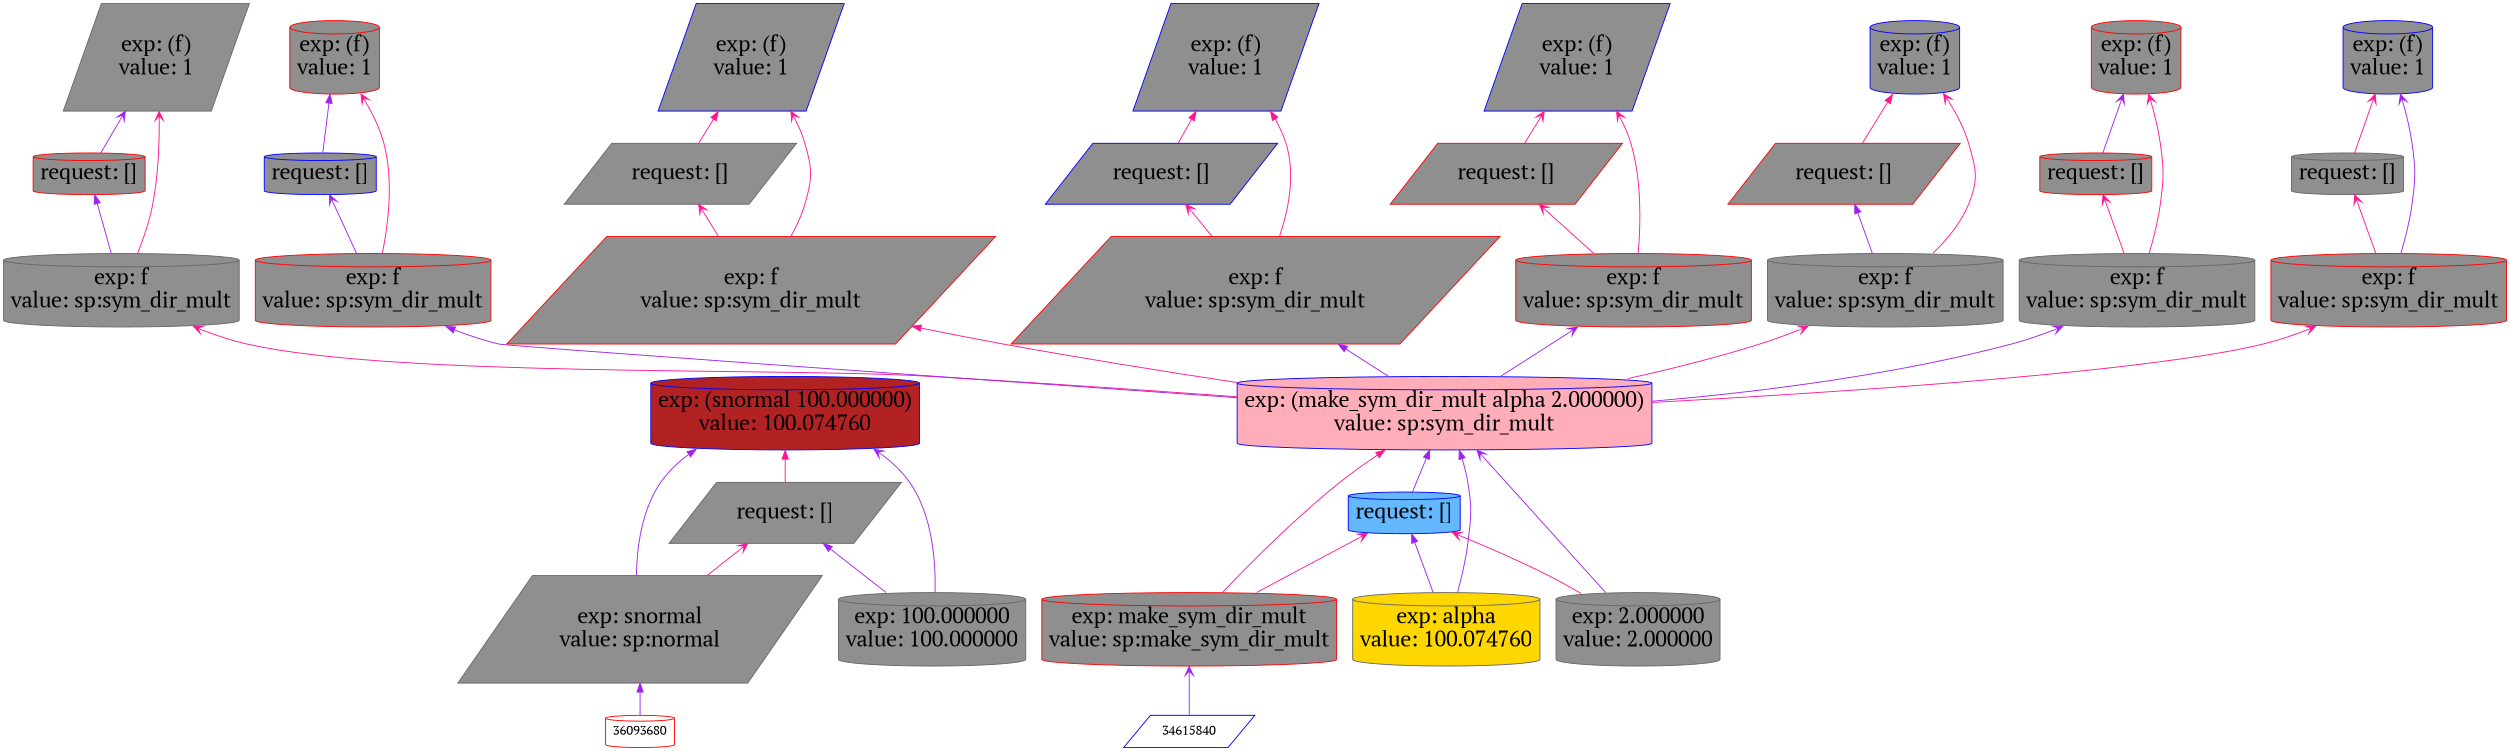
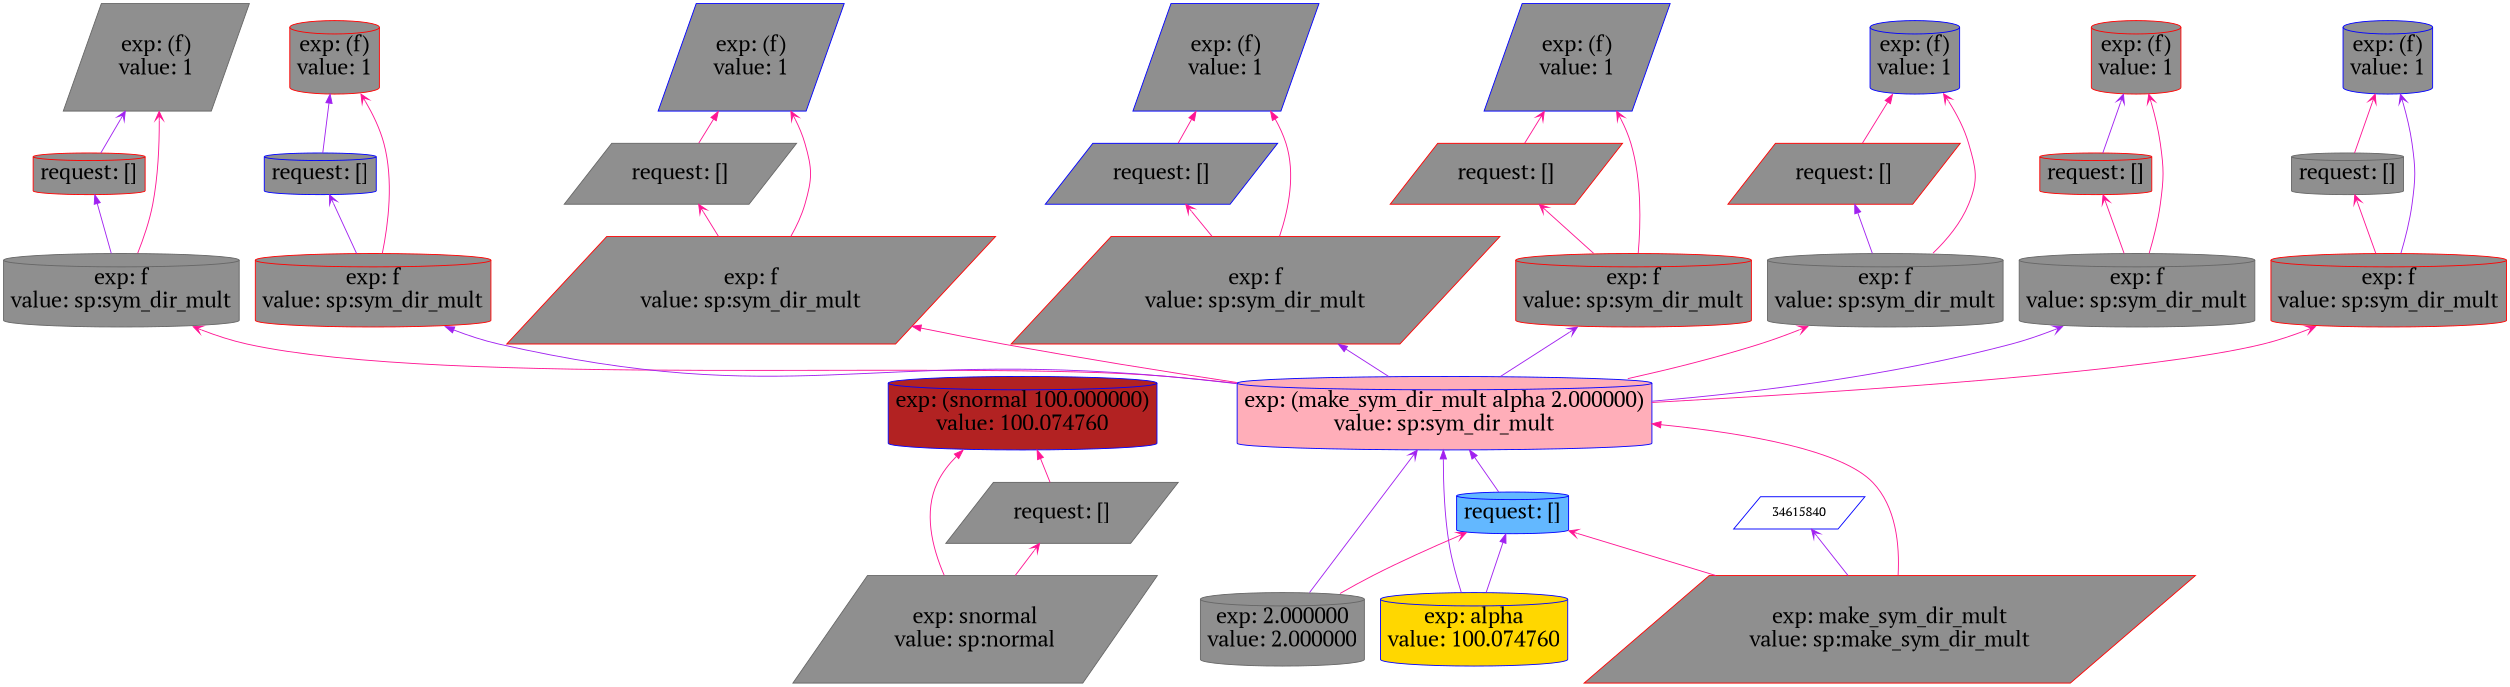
edge "exp: snormal value: sp:normal" -> "exp: (snormal 100.000000) value: 100.074760": color purple -> deeppink
node "exp: 100.000000 value: 100.000000": removed
node "exp: make_sym_dir_mult value: sp:make_sym_dir_mult": shape cylinder -> parallelogram
node "exp: alpha value: 100.074760": color gray40 -> blue
edge "34615840" -> "exp: make_sym_dir_mult value: sp:make_sym_dir_mult": reversed
node "36093680": removed
